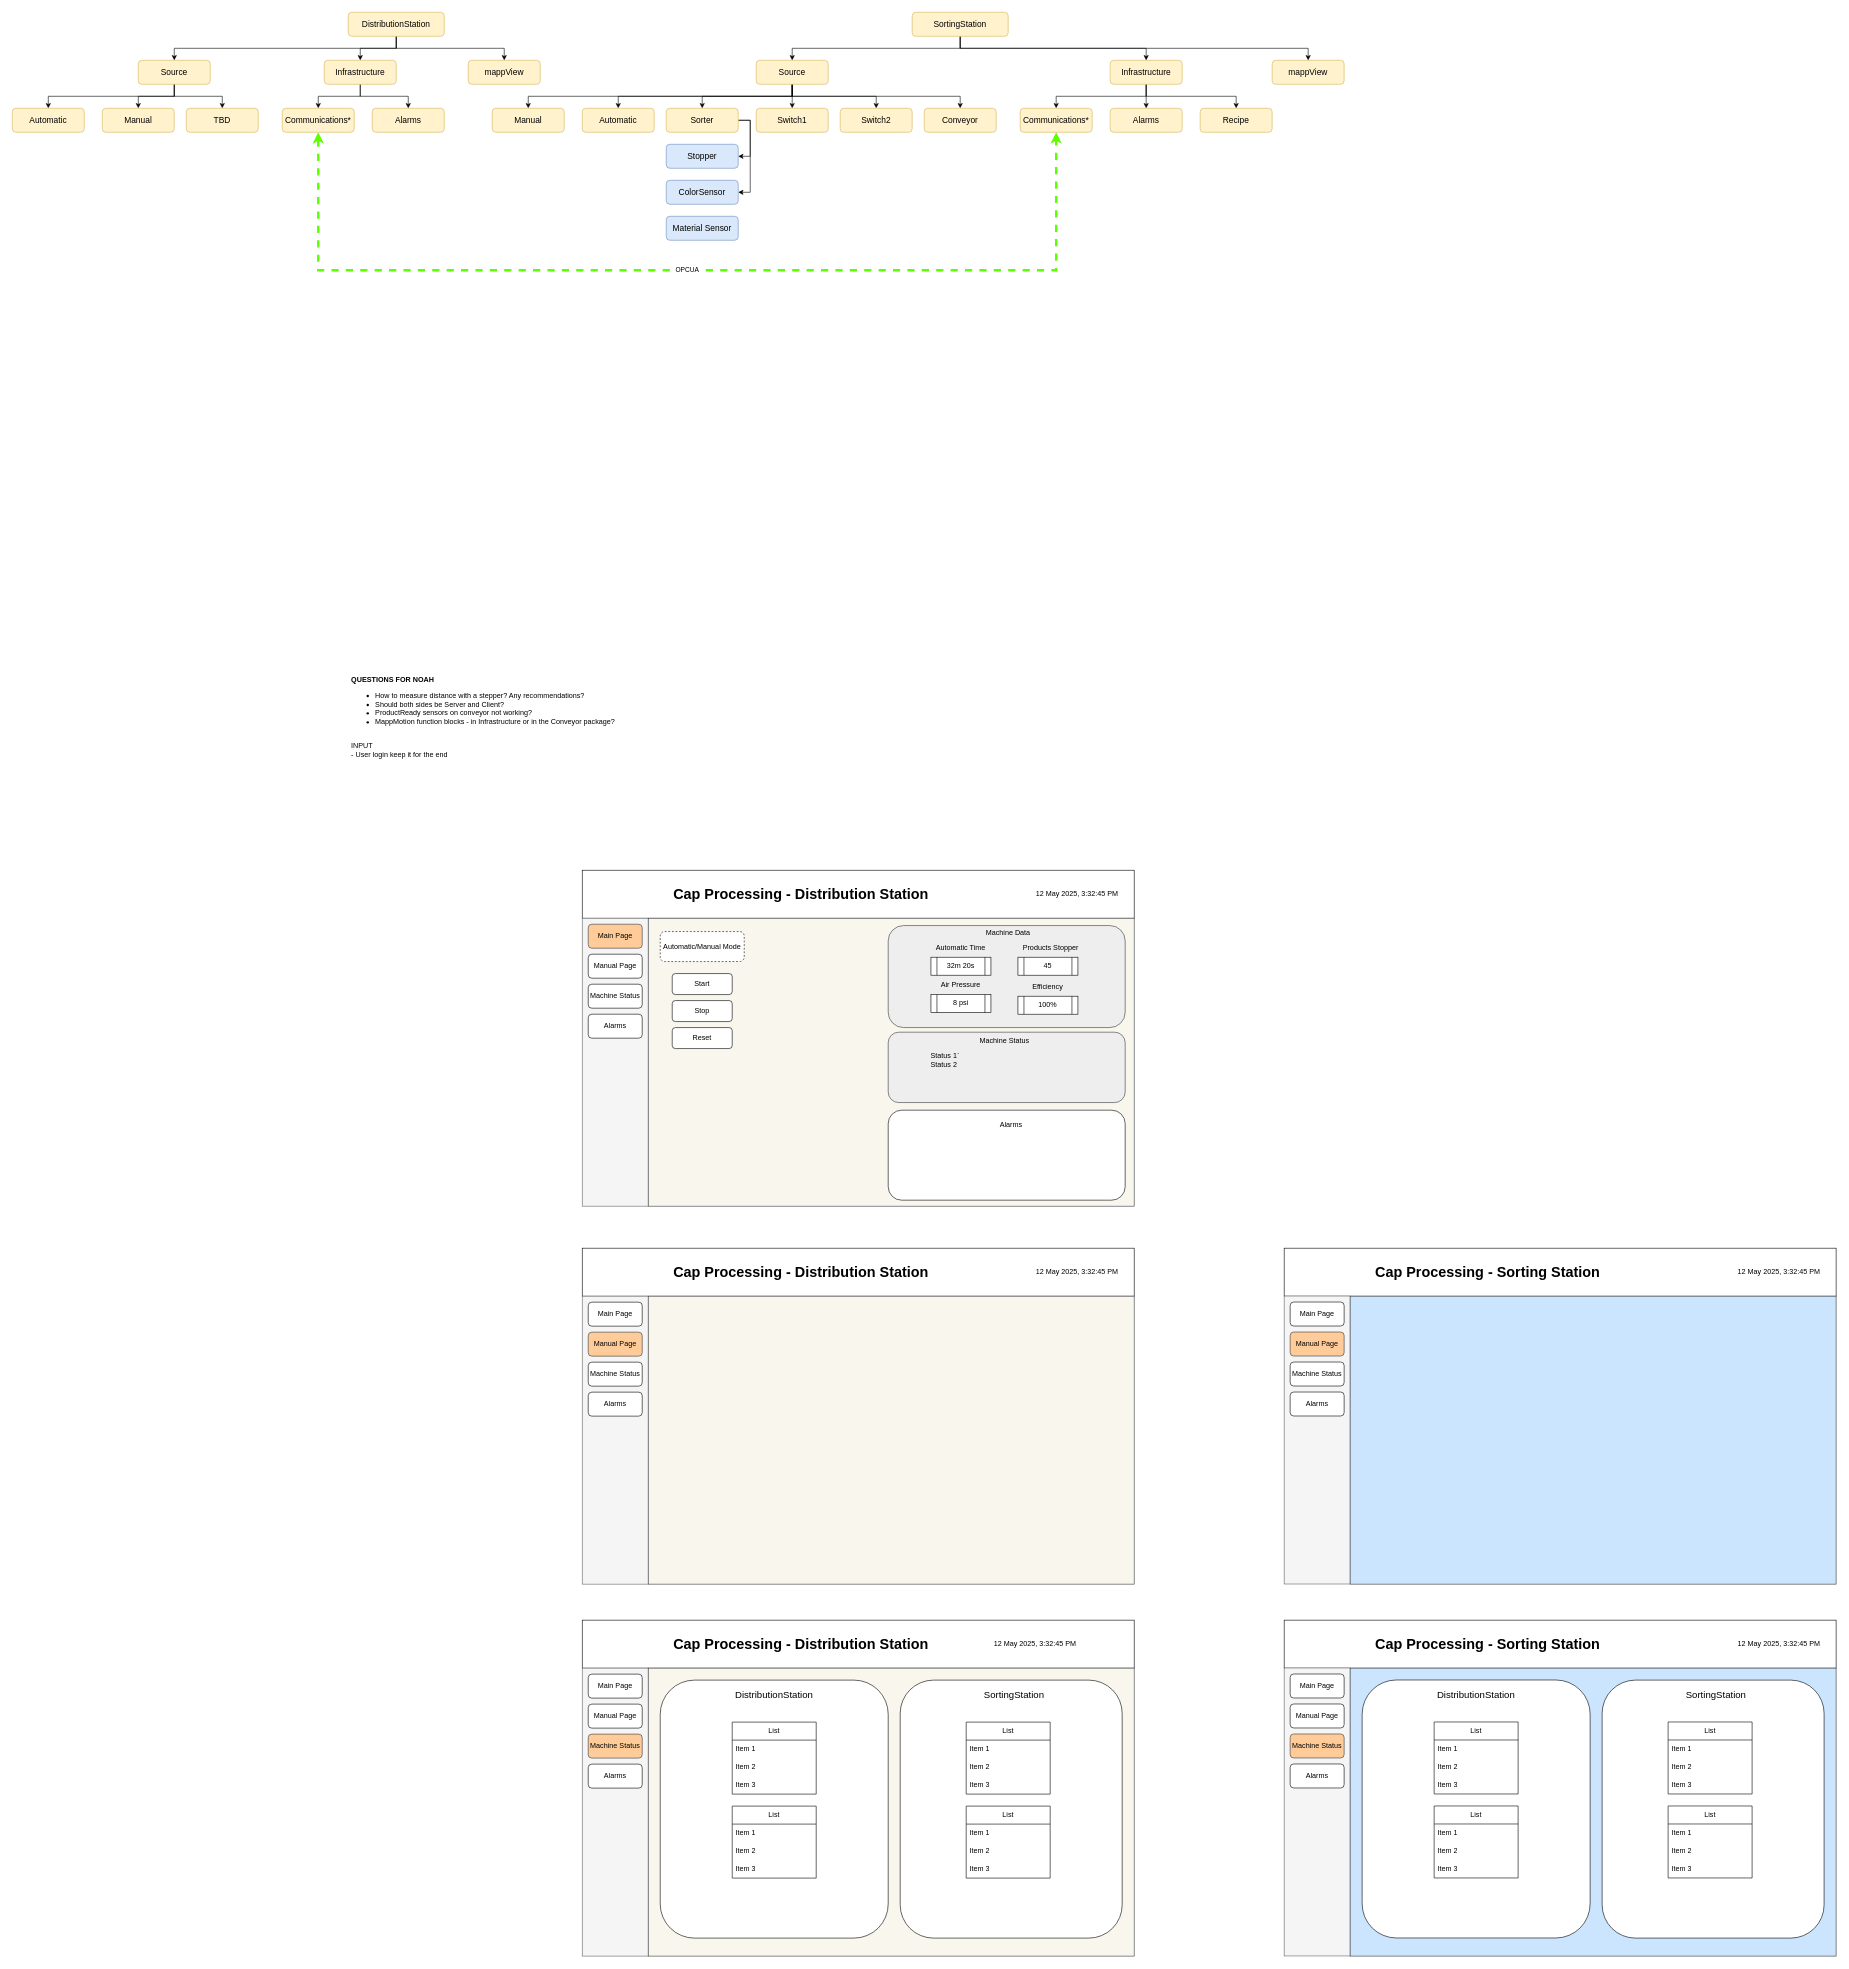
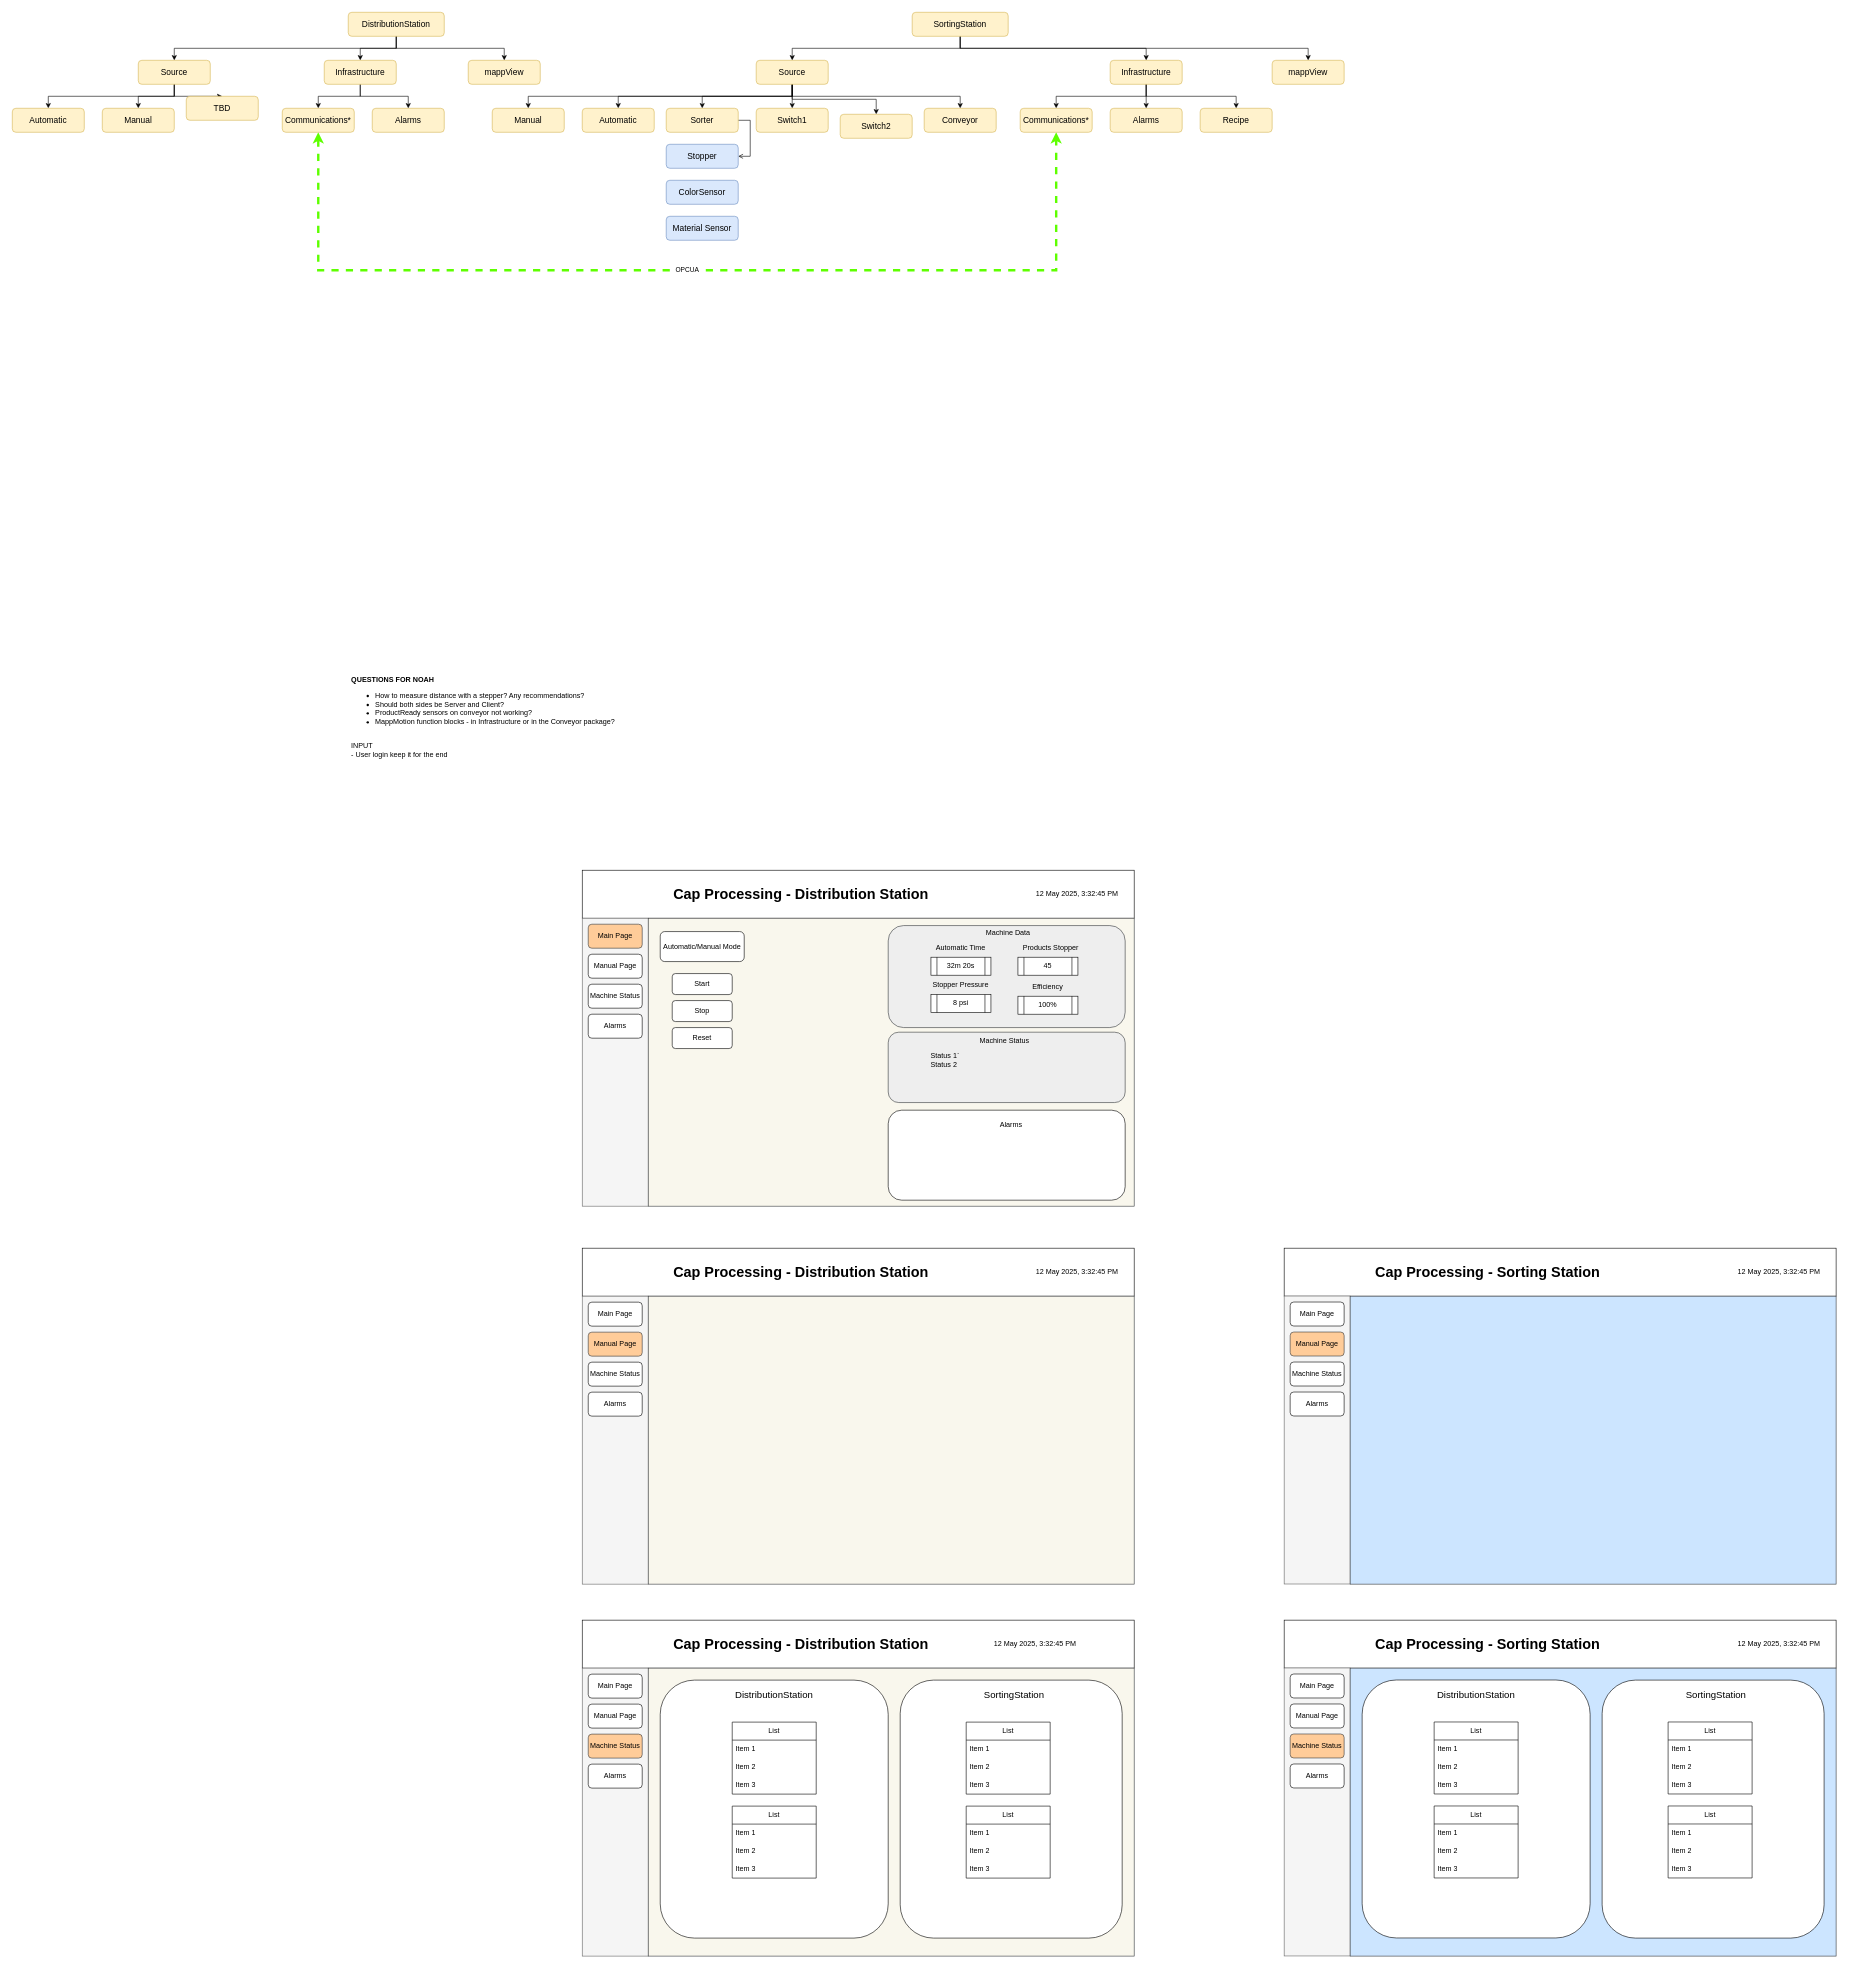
node "TBD": moved (222, 120) -> (222, 108)
node "Switch2": moved (876, 120) -> (876, 126)
edge "Sorter" -> "Stopper": arrowhead classic -> open
edge "Sorter" -> "ColorSensor": removed
node "Automatic/Manual Mode": style dashed -> solid
node "Air Pressure": label "Air Pressure" -> "Stopper Pressure"
